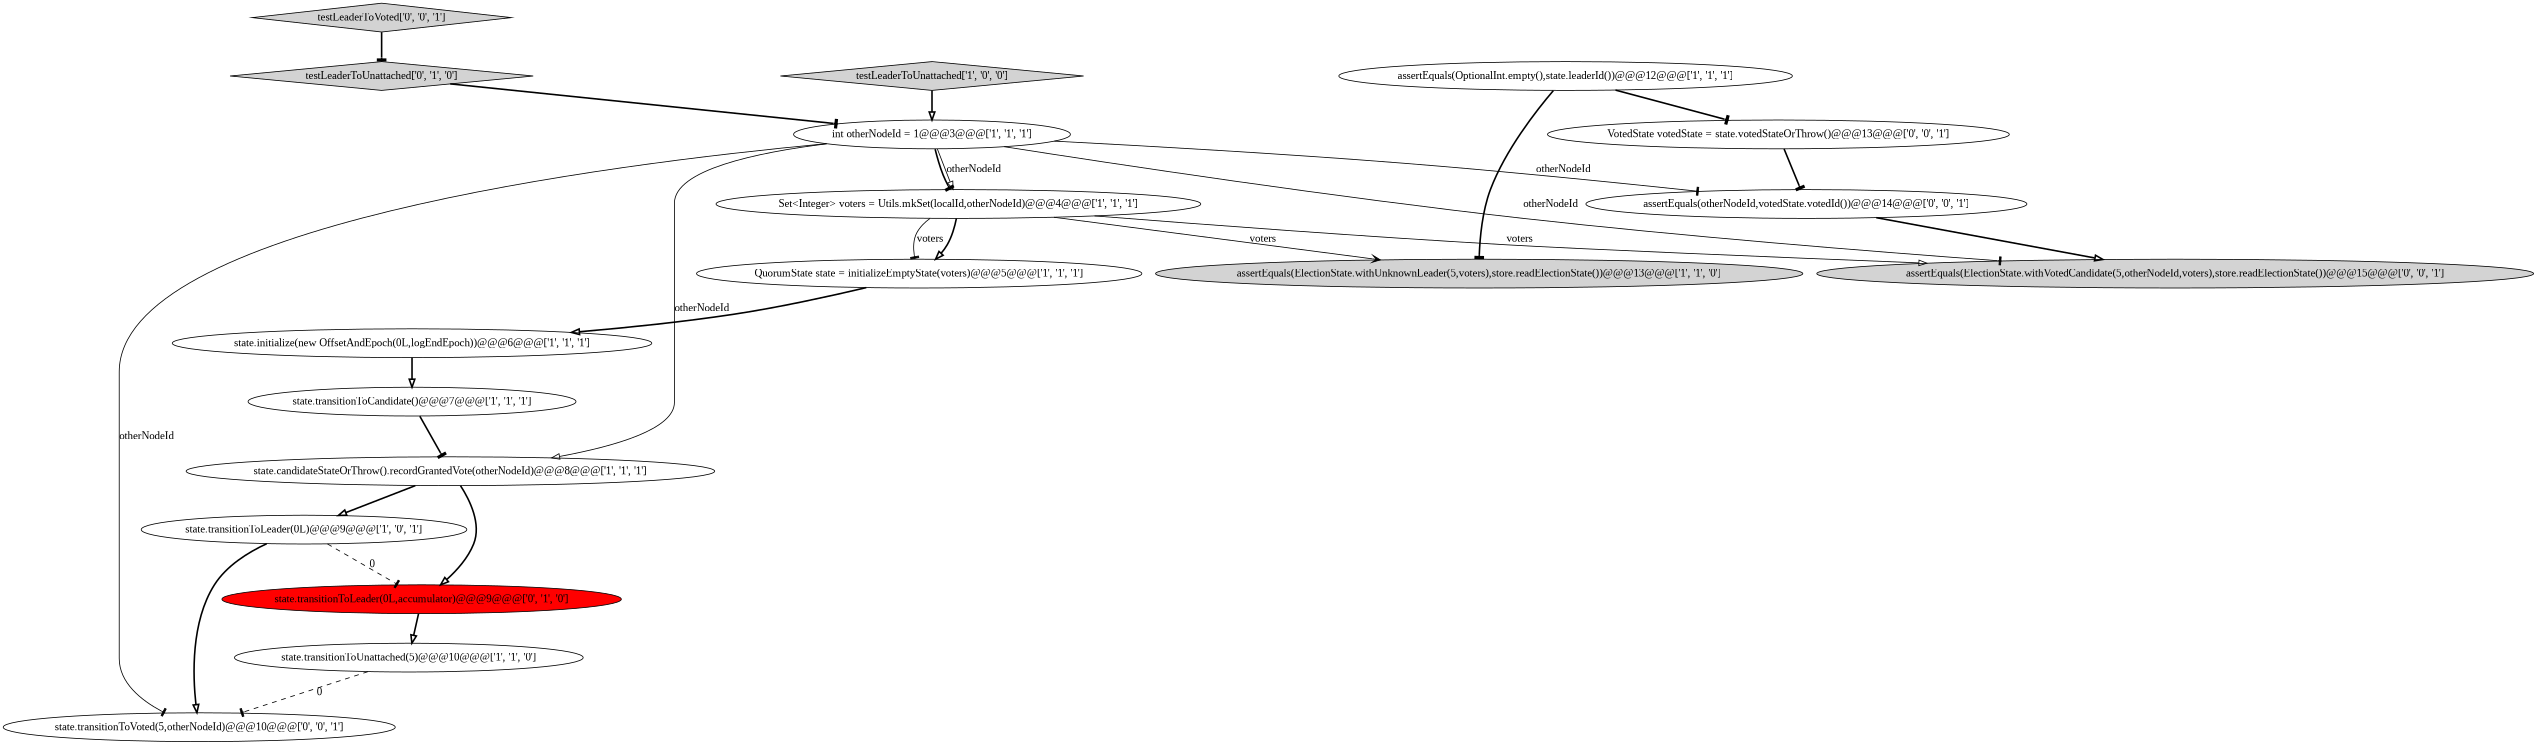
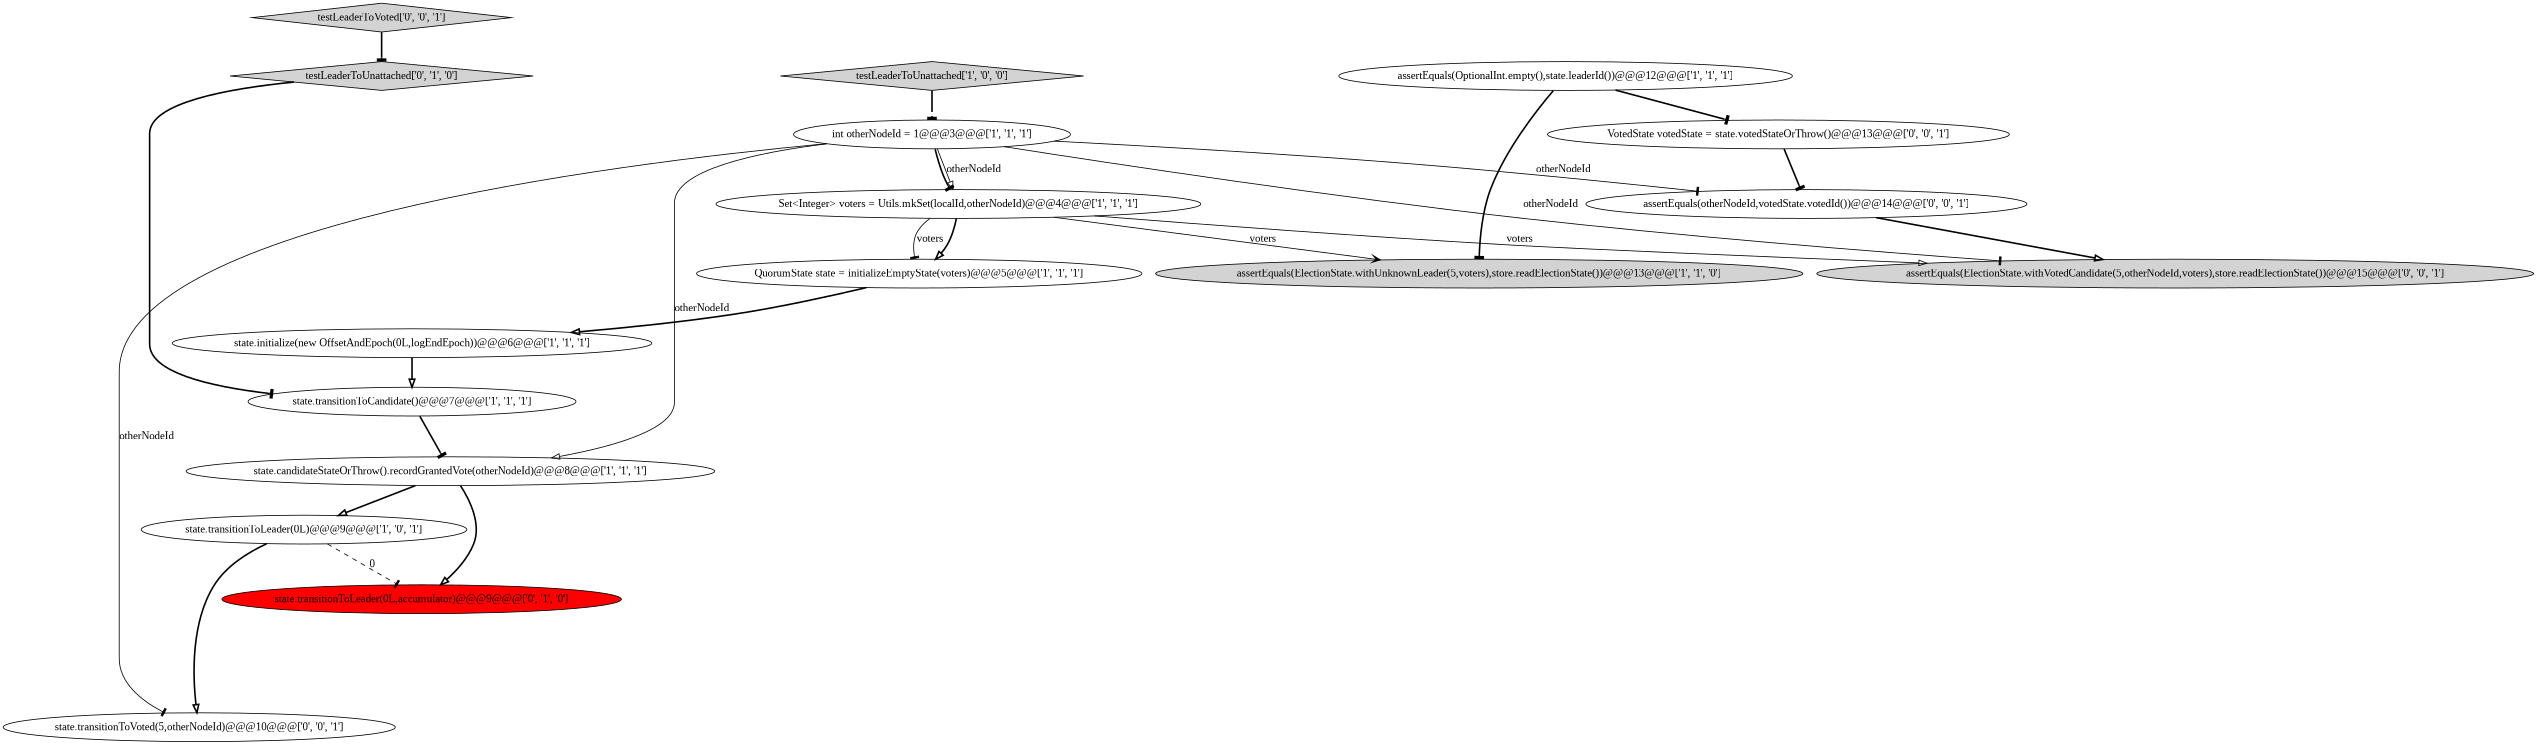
edge "testLeaderToUnattached['1', '0', '0']" -> "int otherNodeId = 1@@@3@@@['1', '1', '1']": arrowhead onormal -> tee
edge "testLeaderToUnattached['0', '1', '0']" -> "int otherNodeId = 1@@@3@@@['1', '1', '1']": now "testLeaderToUnattached['0', '1', '0']" -> "state.transitionToCandidate()@@@7@@@['1', '1', '1']"
node "state.transitionToUnattached(5)@@@10@@@['1', '1', '0']": removed
